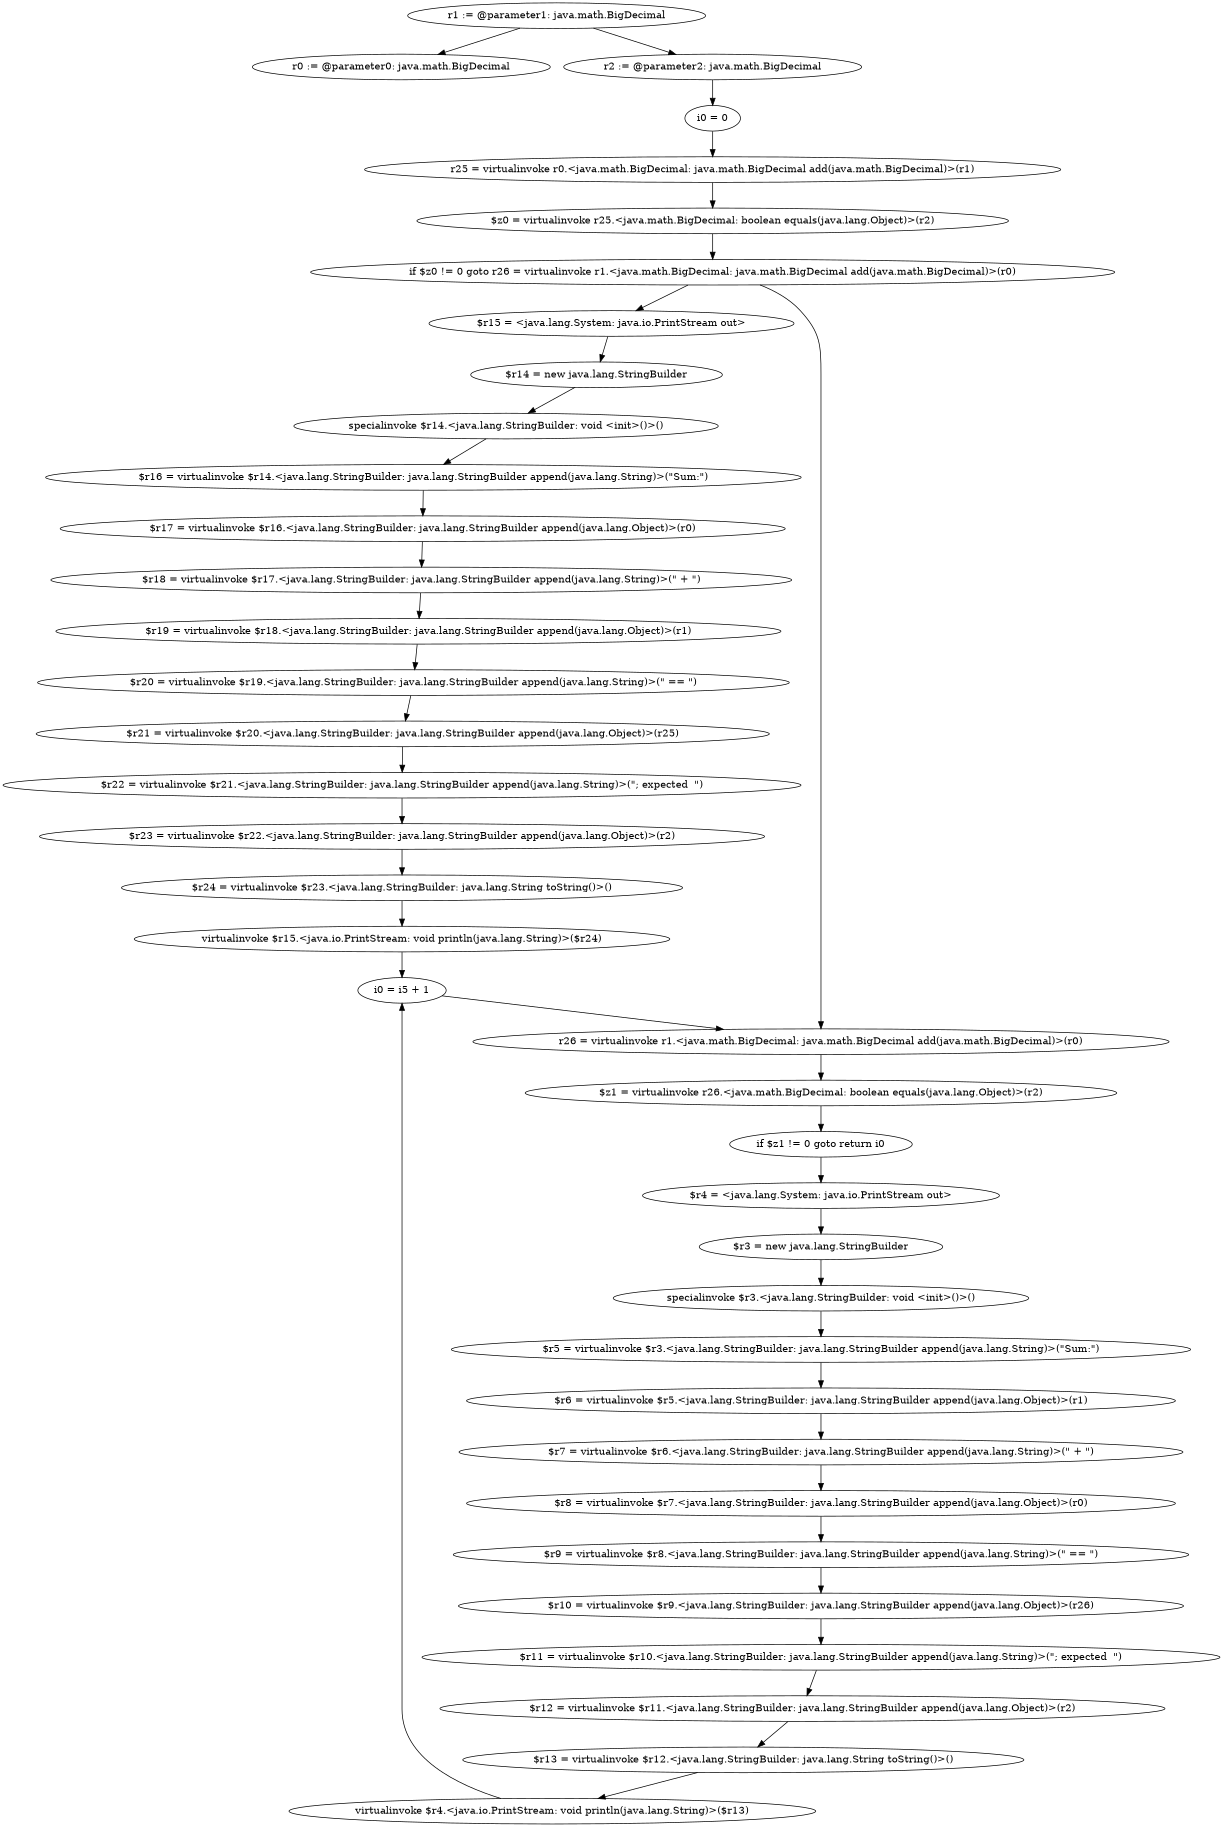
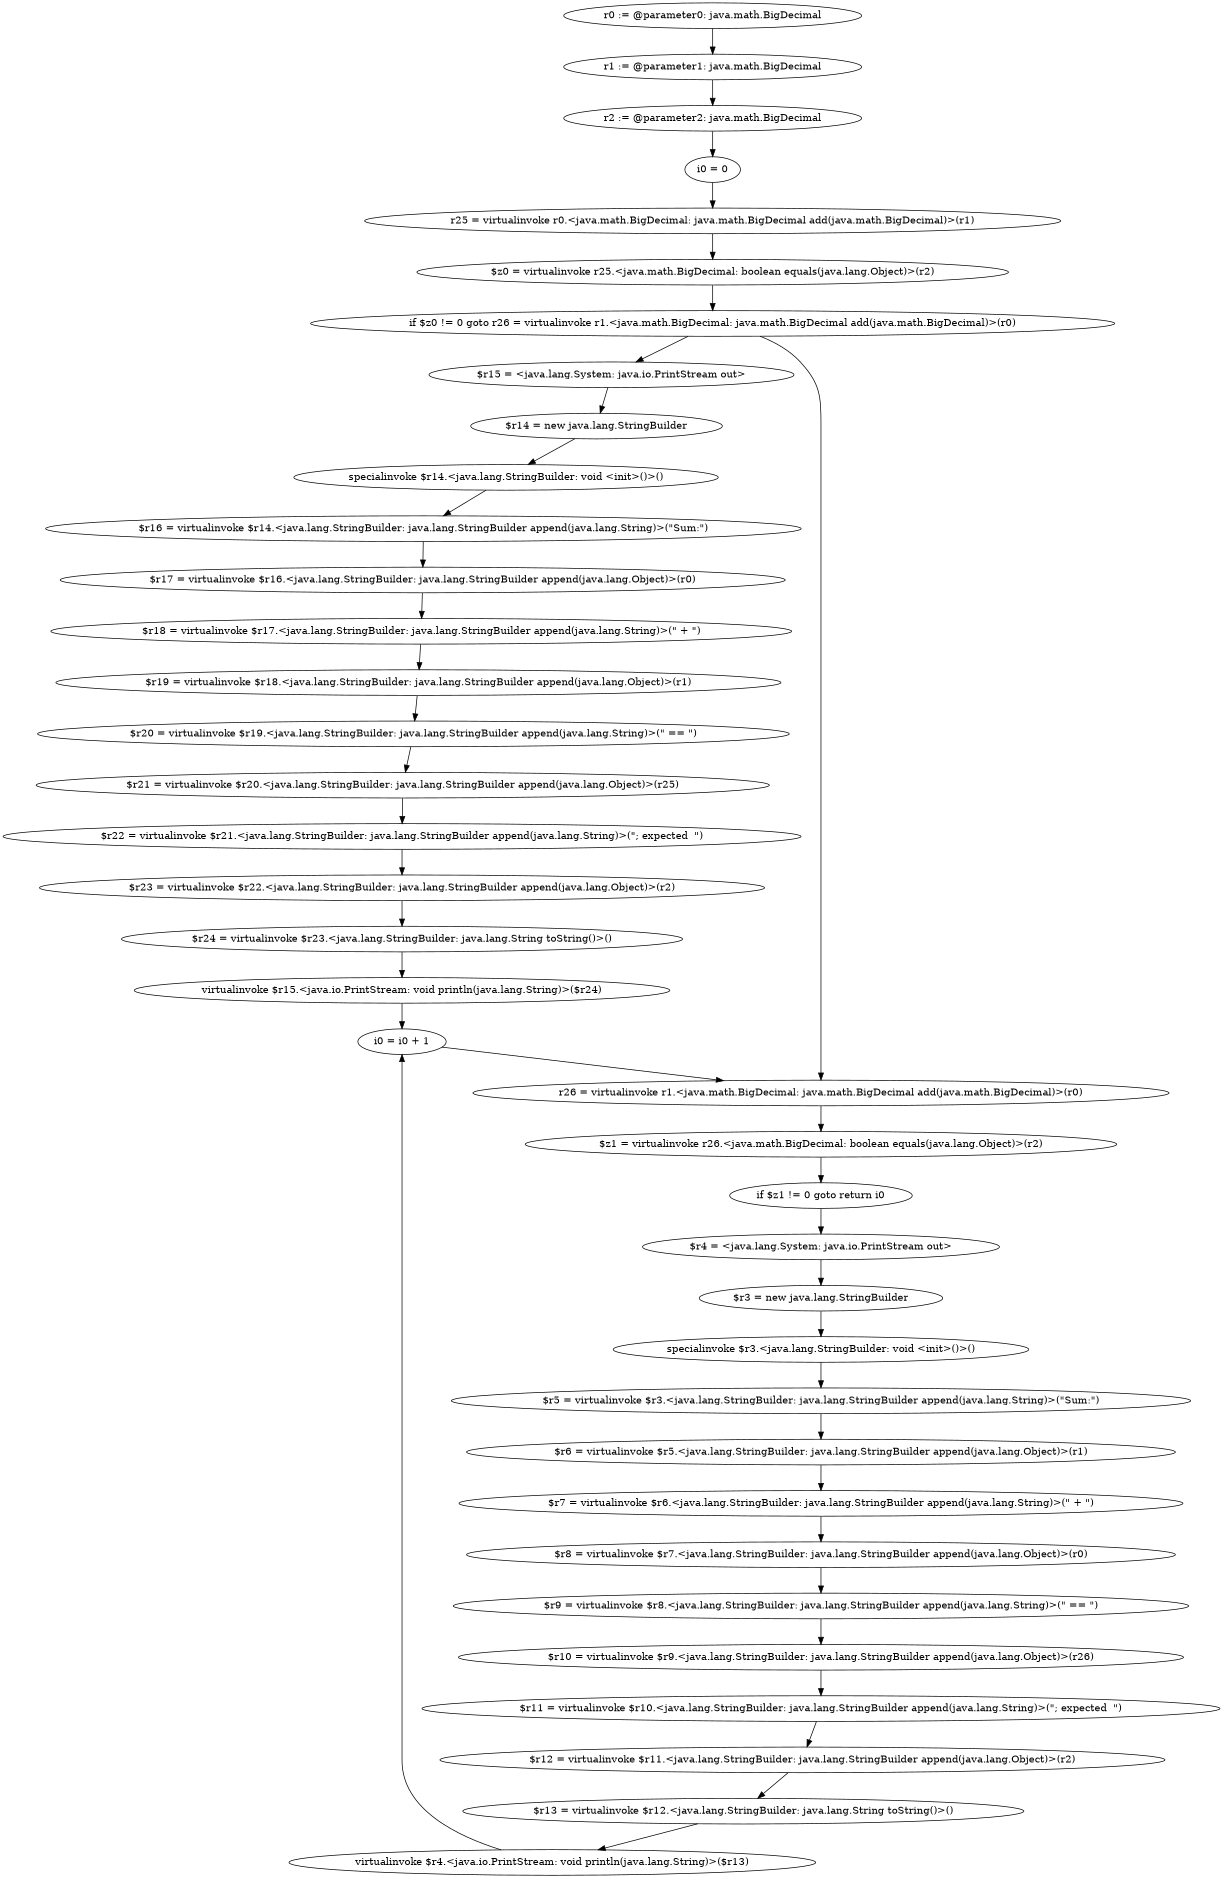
edge "r1 := @parameter1: java.math.BigDecimal" -> "r0 := @parameter0: java.math.BigDecimal": reversed
node "i0 = i5 + 1": label "i0 = i5 + 1" -> "i0 = i0 + 1"
